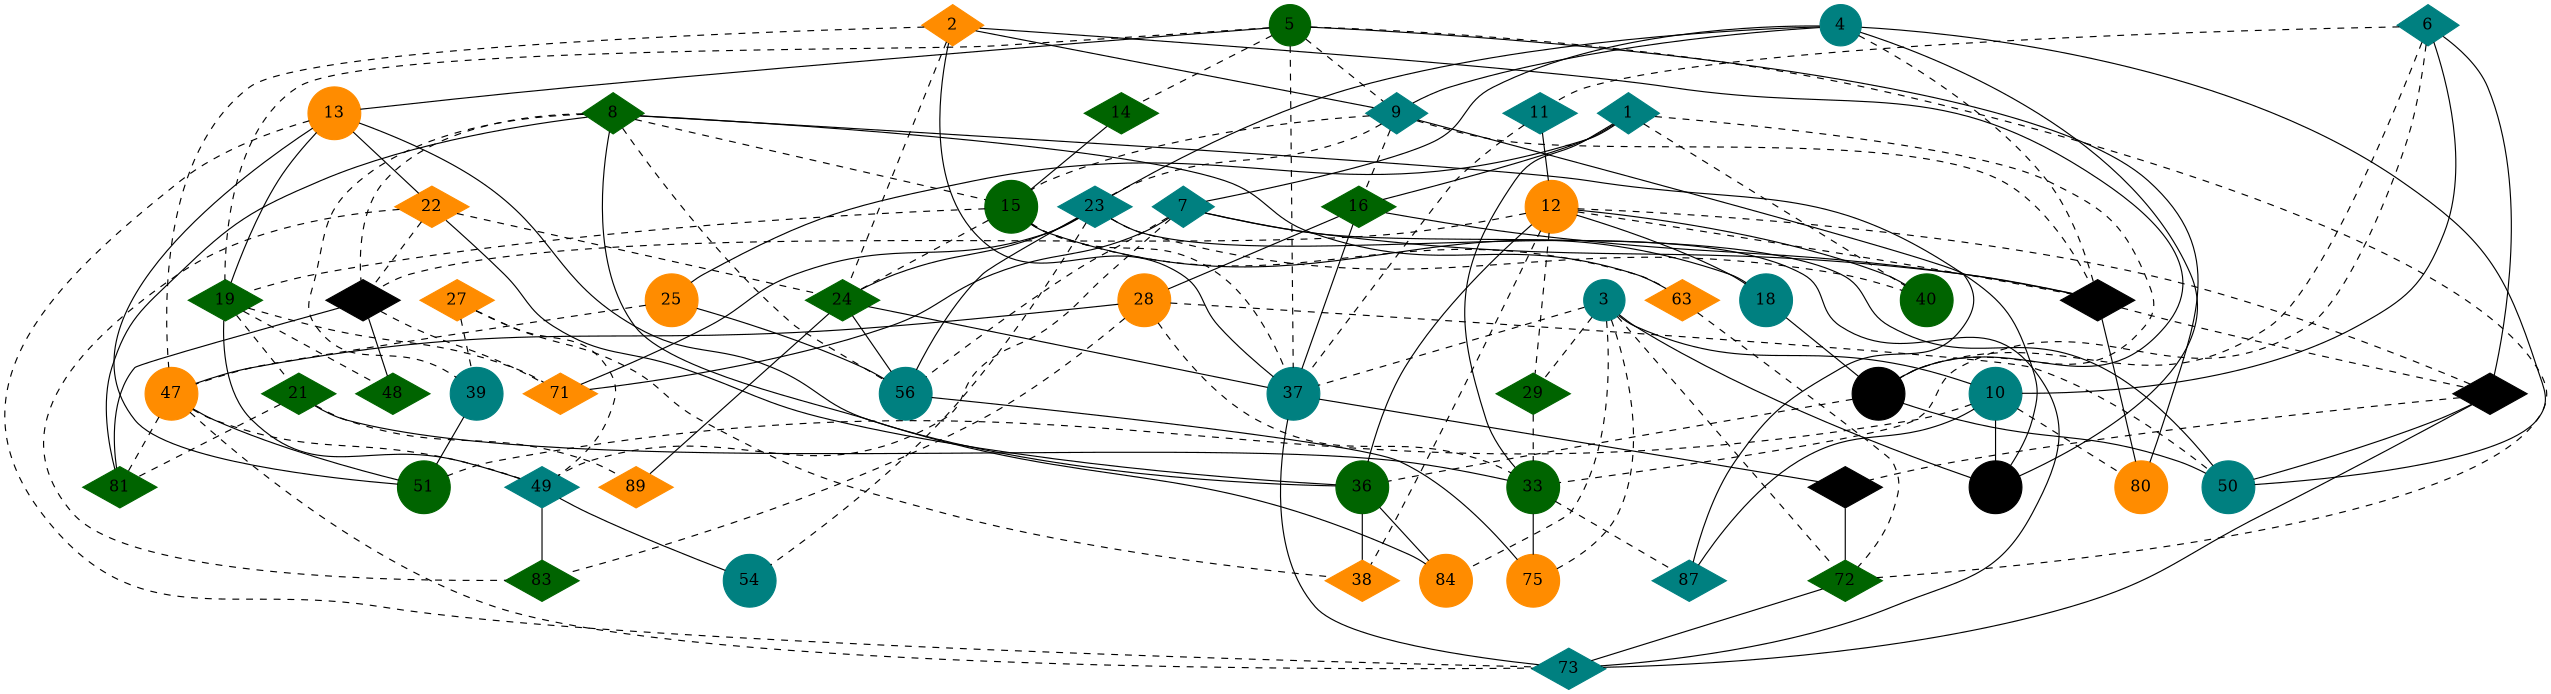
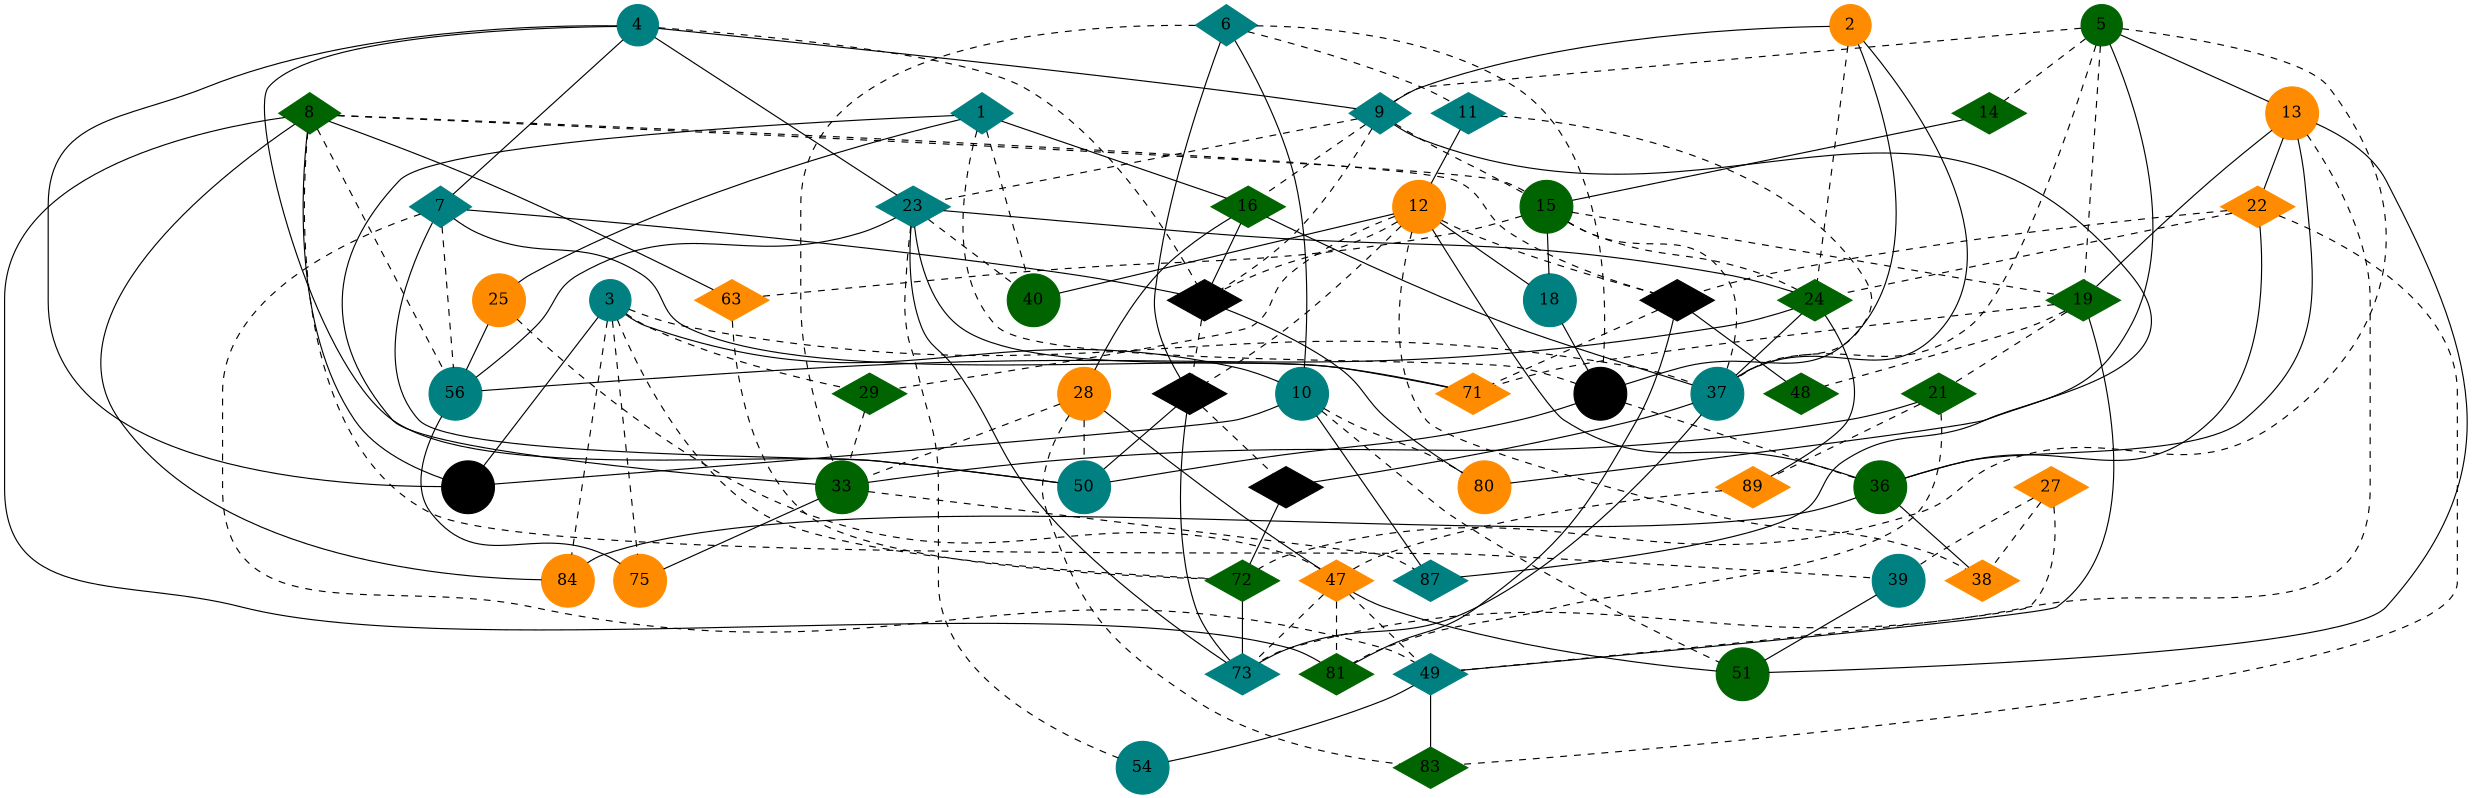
node "2": shape diamond -> circle
edge "2" -- "47": now "89" -- "47"
node "47": shape circle -> diamond
